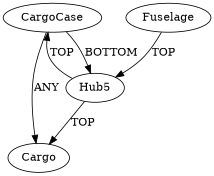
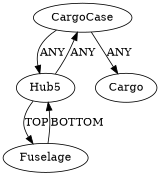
edge "Hub5" -> "CargoCase": label "TOP" -> "ANY"
edge "CargoCase" -> "Hub5": label "BOTTOM" -> "ANY"
edge "Fuselage" -> "Hub5": label "TOP" -> "BOTTOM"
edge "Hub5" -> "Cargo": now "Hub5" -> "Fuselage"
